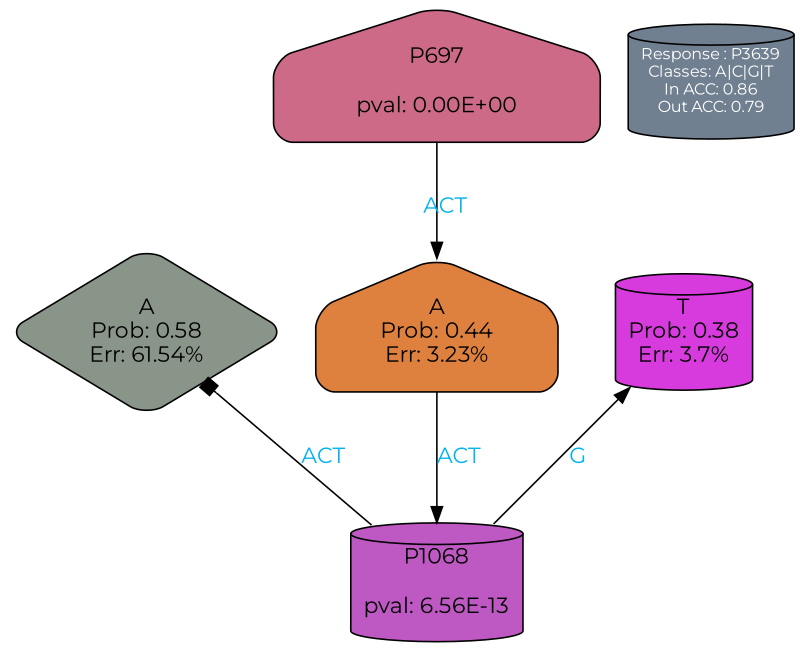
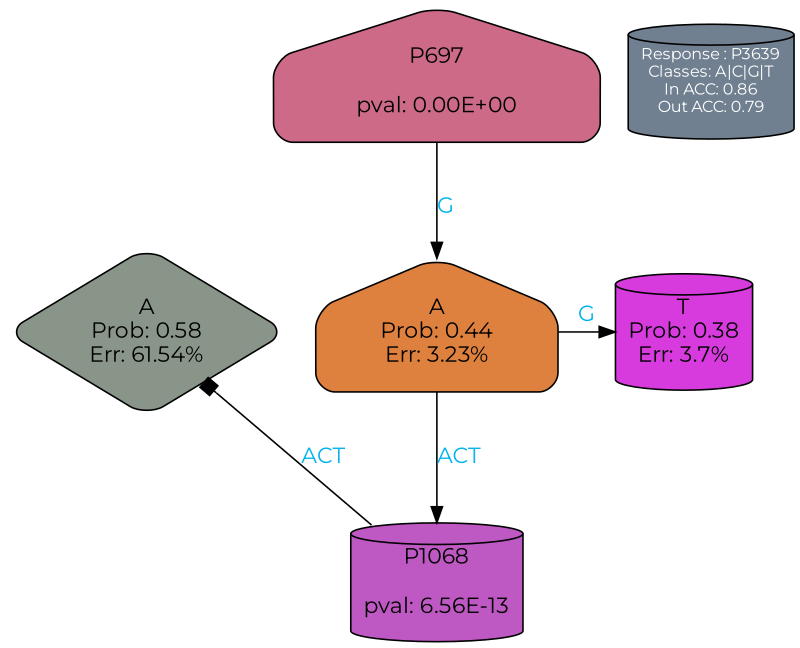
edge "P697 pval: 0.00E+00" -> "A Prob: 0.44 Err: 3.23%": label "ACT" -> "G"
edge "P1068 pval: 6.56E-13" -> "T Prob: 0.38 Err: 3.7%": now "A Prob: 0.44 Err: 3.23%" -> "T Prob: 0.38 Err: 3.7%"
